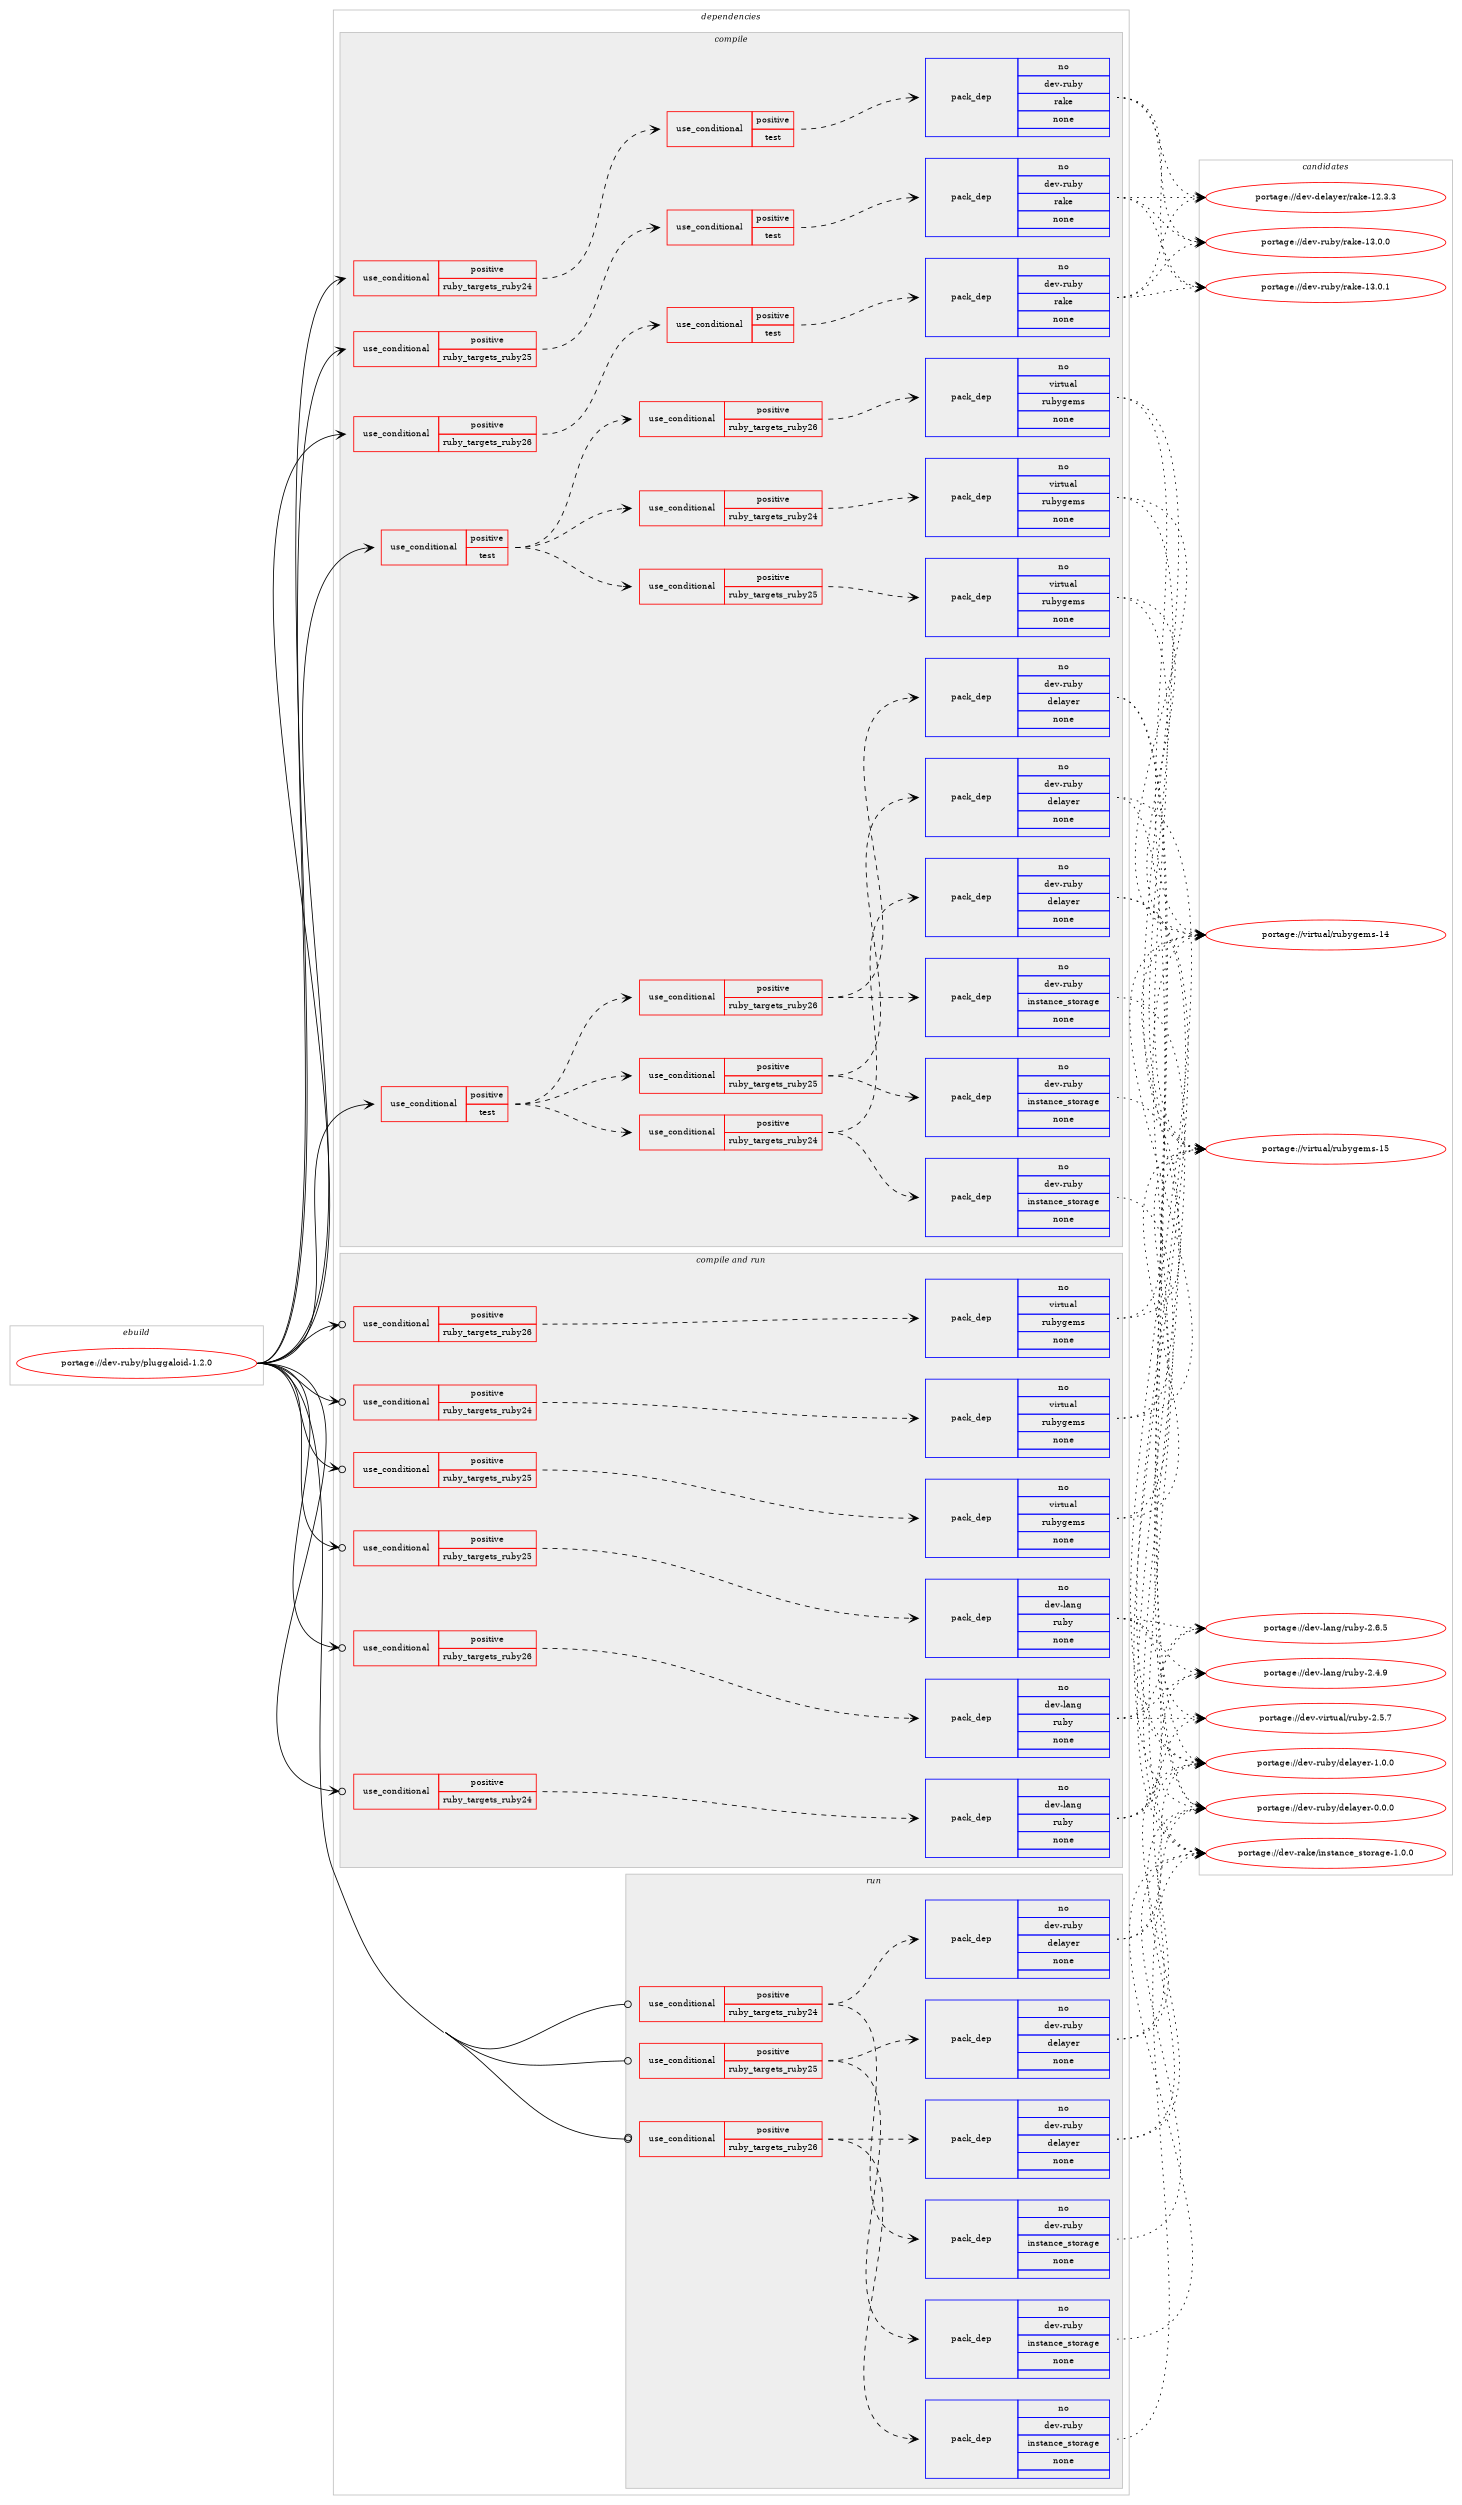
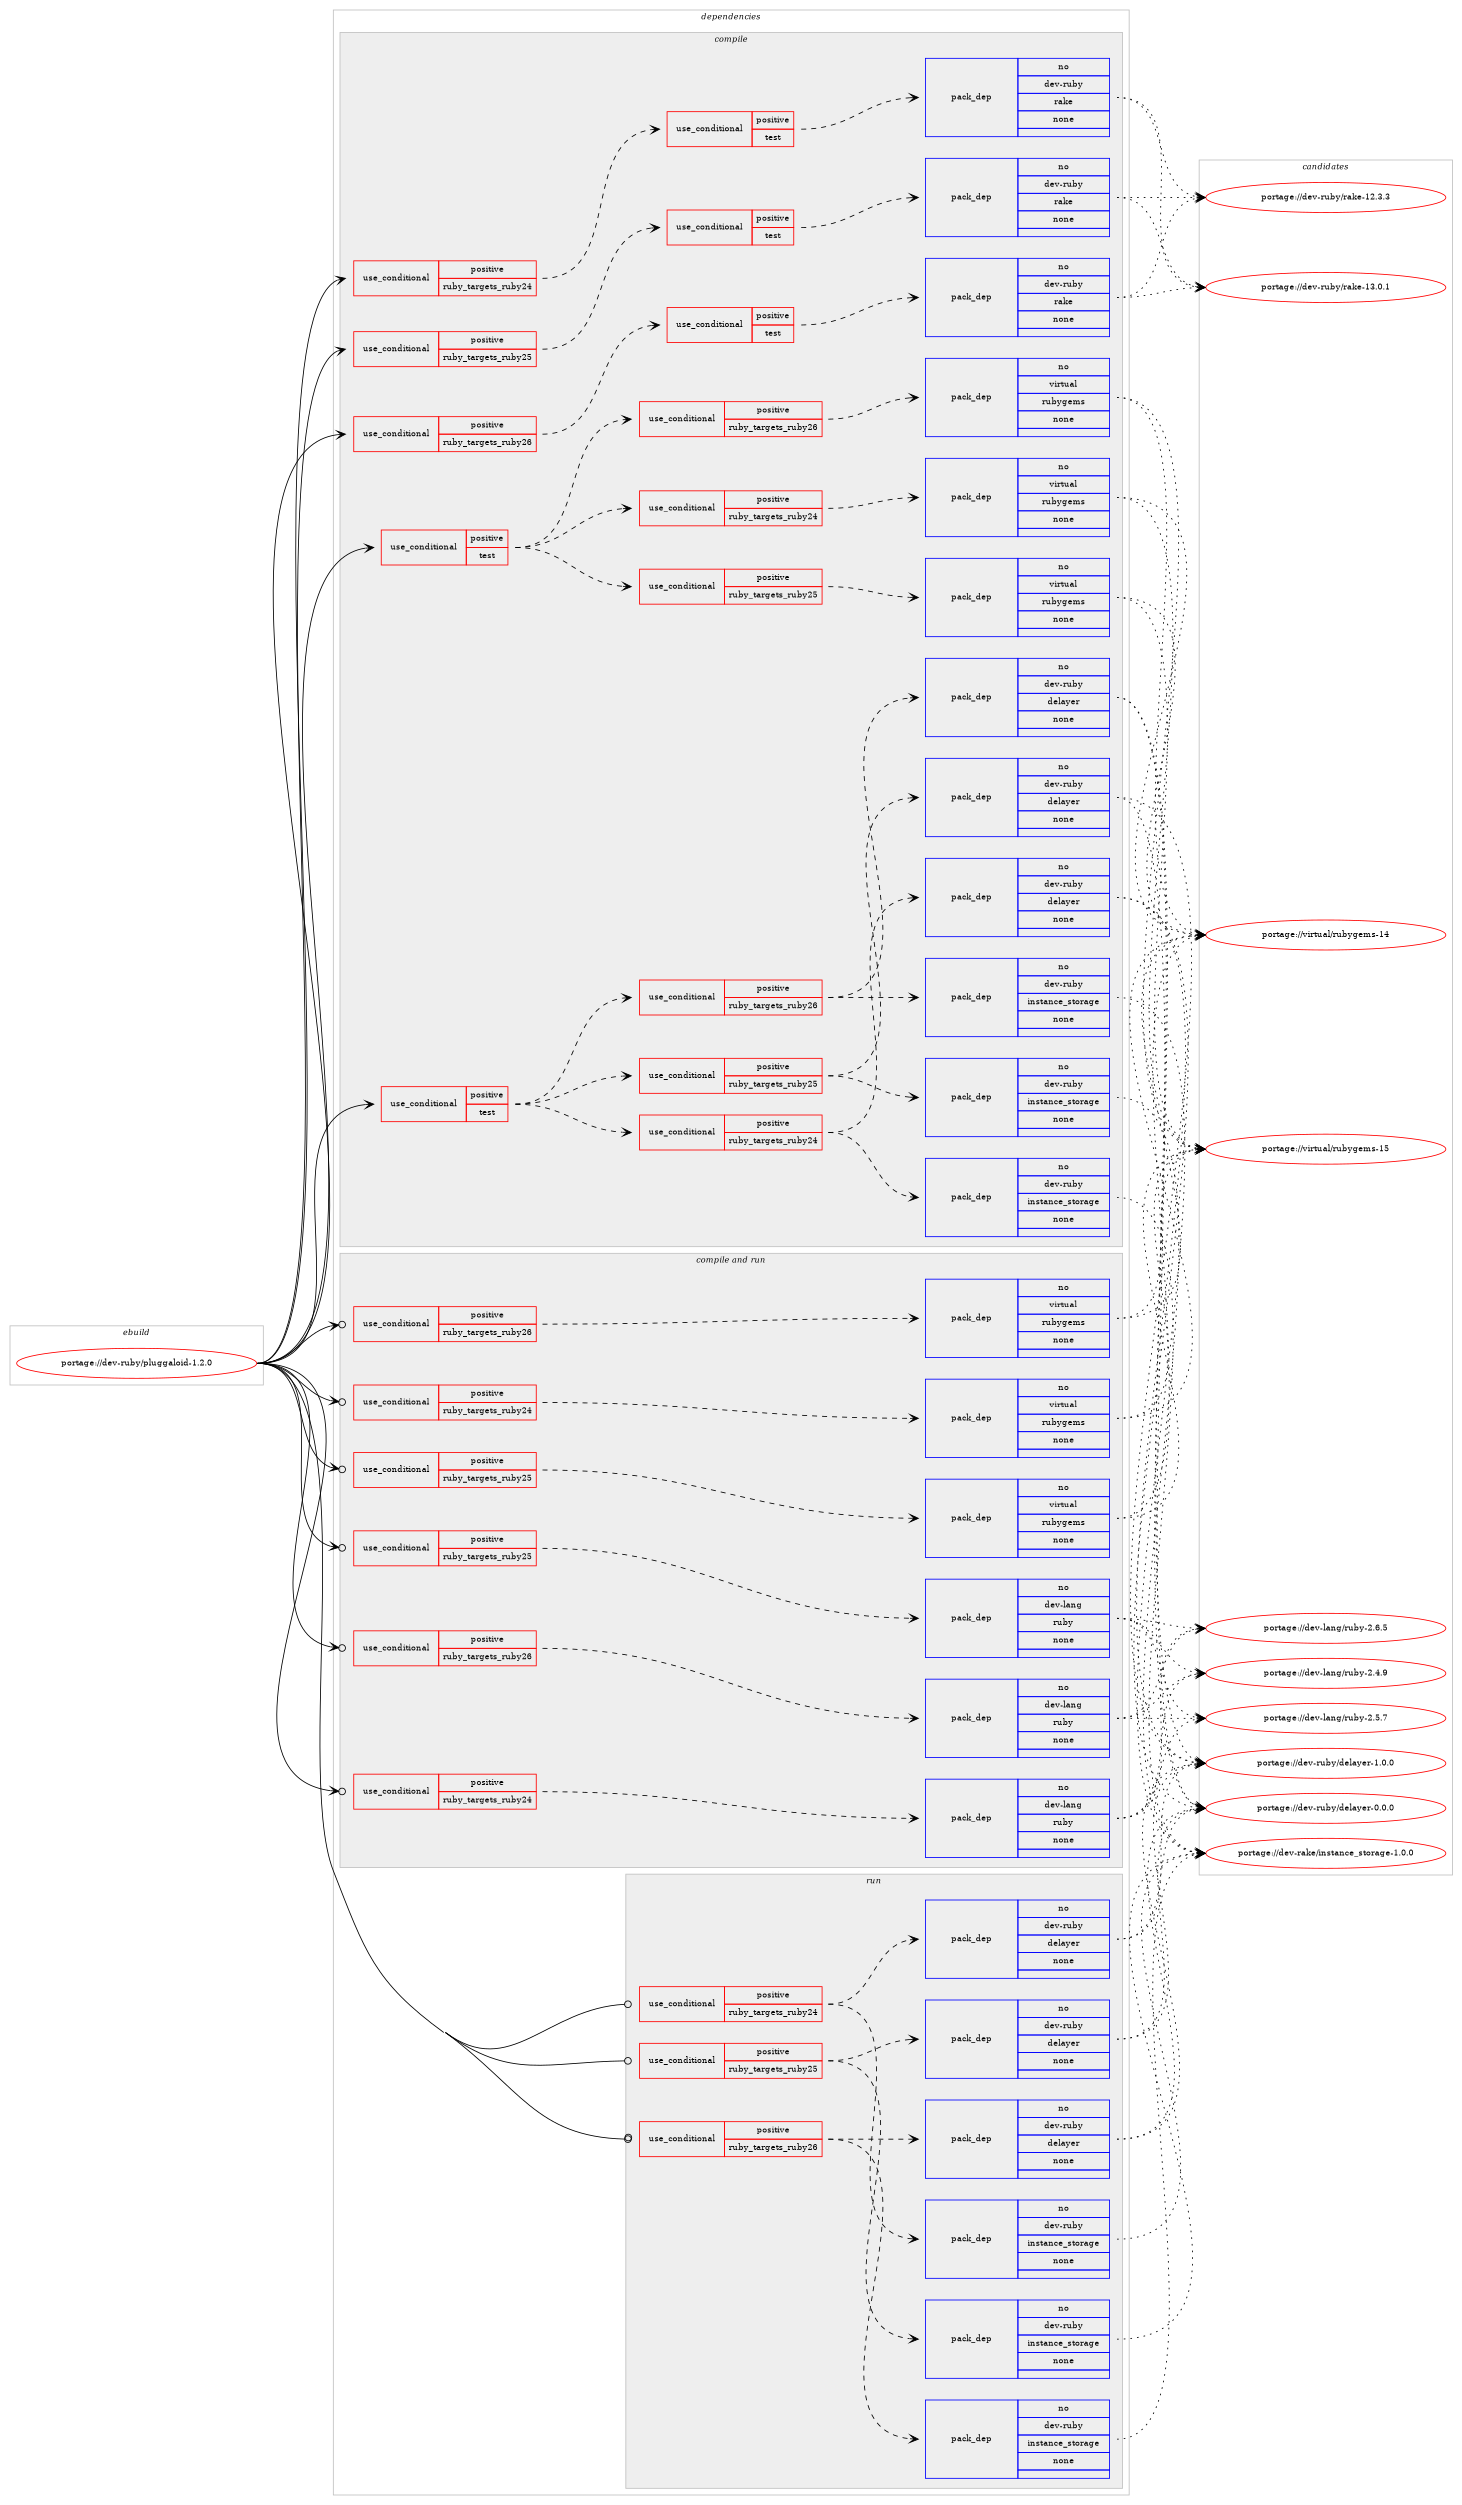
node "portage://dev-delayer/rake-12.3.3": label "portage://dev-delayer/rake-12.3.3" -> "portage://dev-ruby/rake-12.3.3"
node "portage://dev-ruby/rake-13.0.0": removed
node "portage://dev-virtual/ruby-2.5.7": label "portage://dev-virtual/ruby-2.5.7" -> "portage://dev-lang/ruby-2.5.7"
